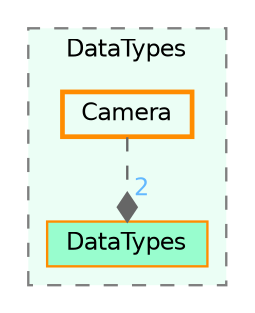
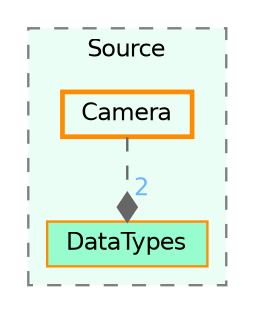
cluster "DataTypes": label "DataTypes" -> "Source"
